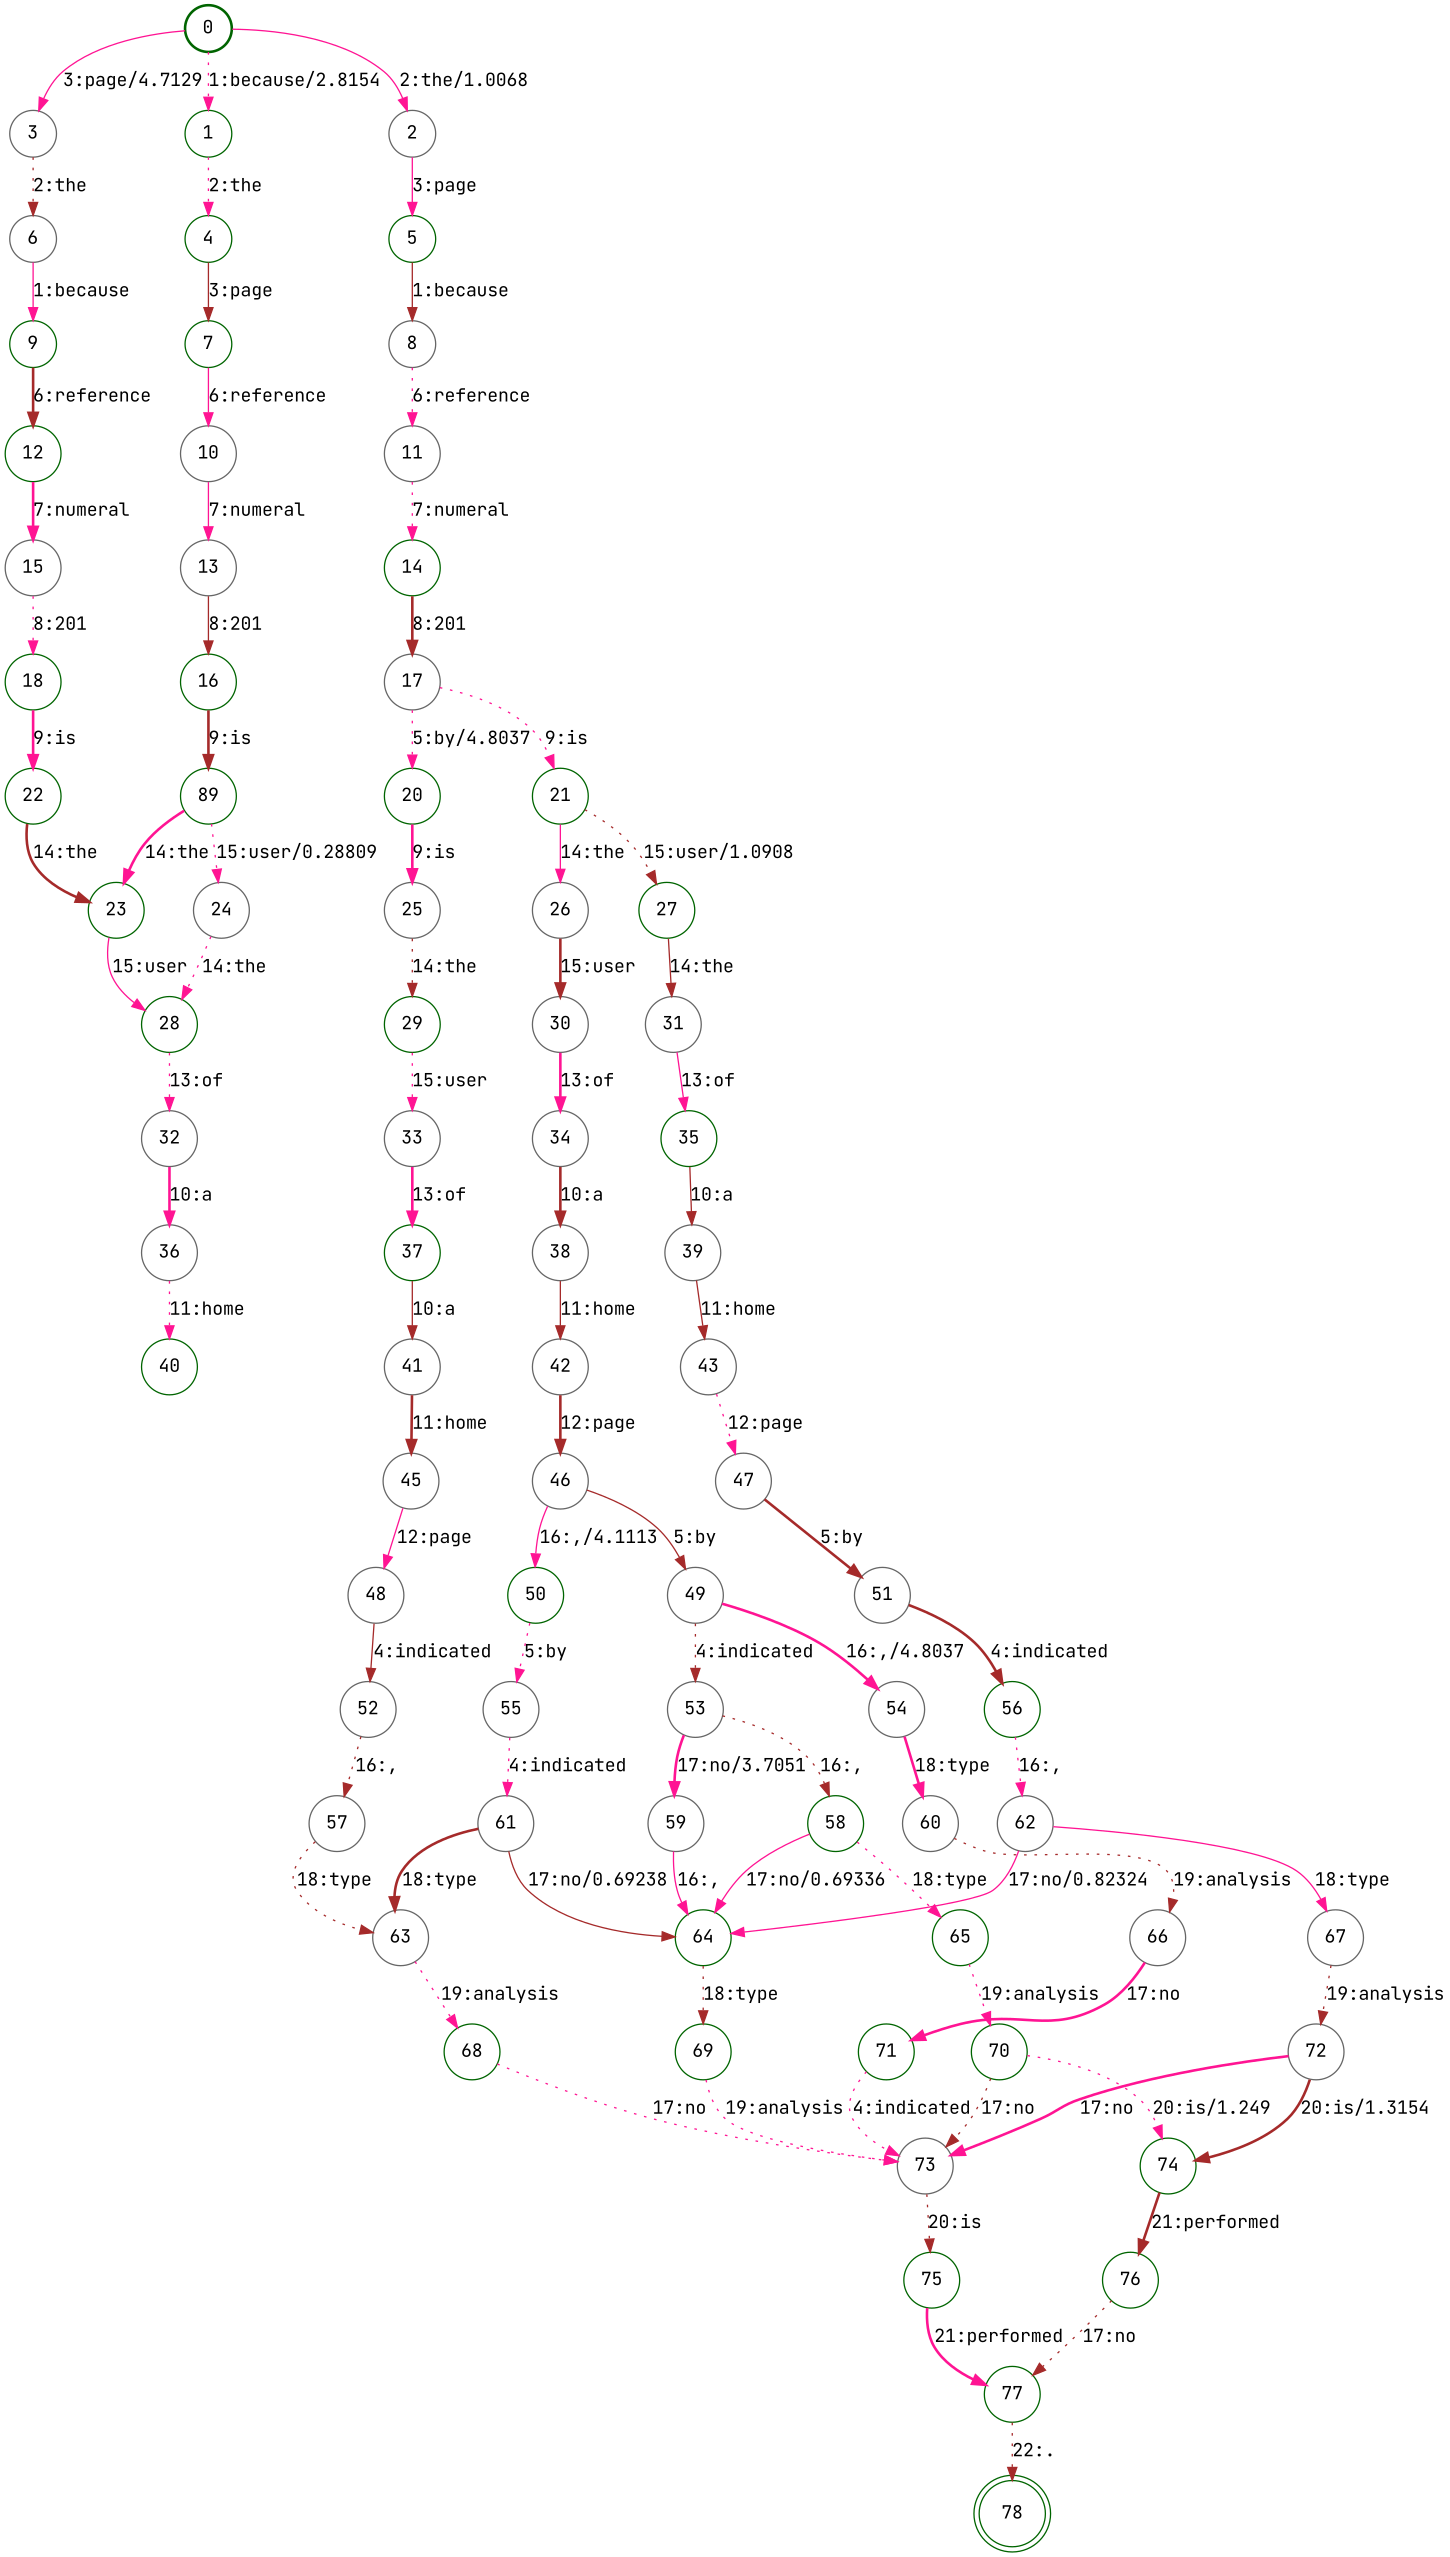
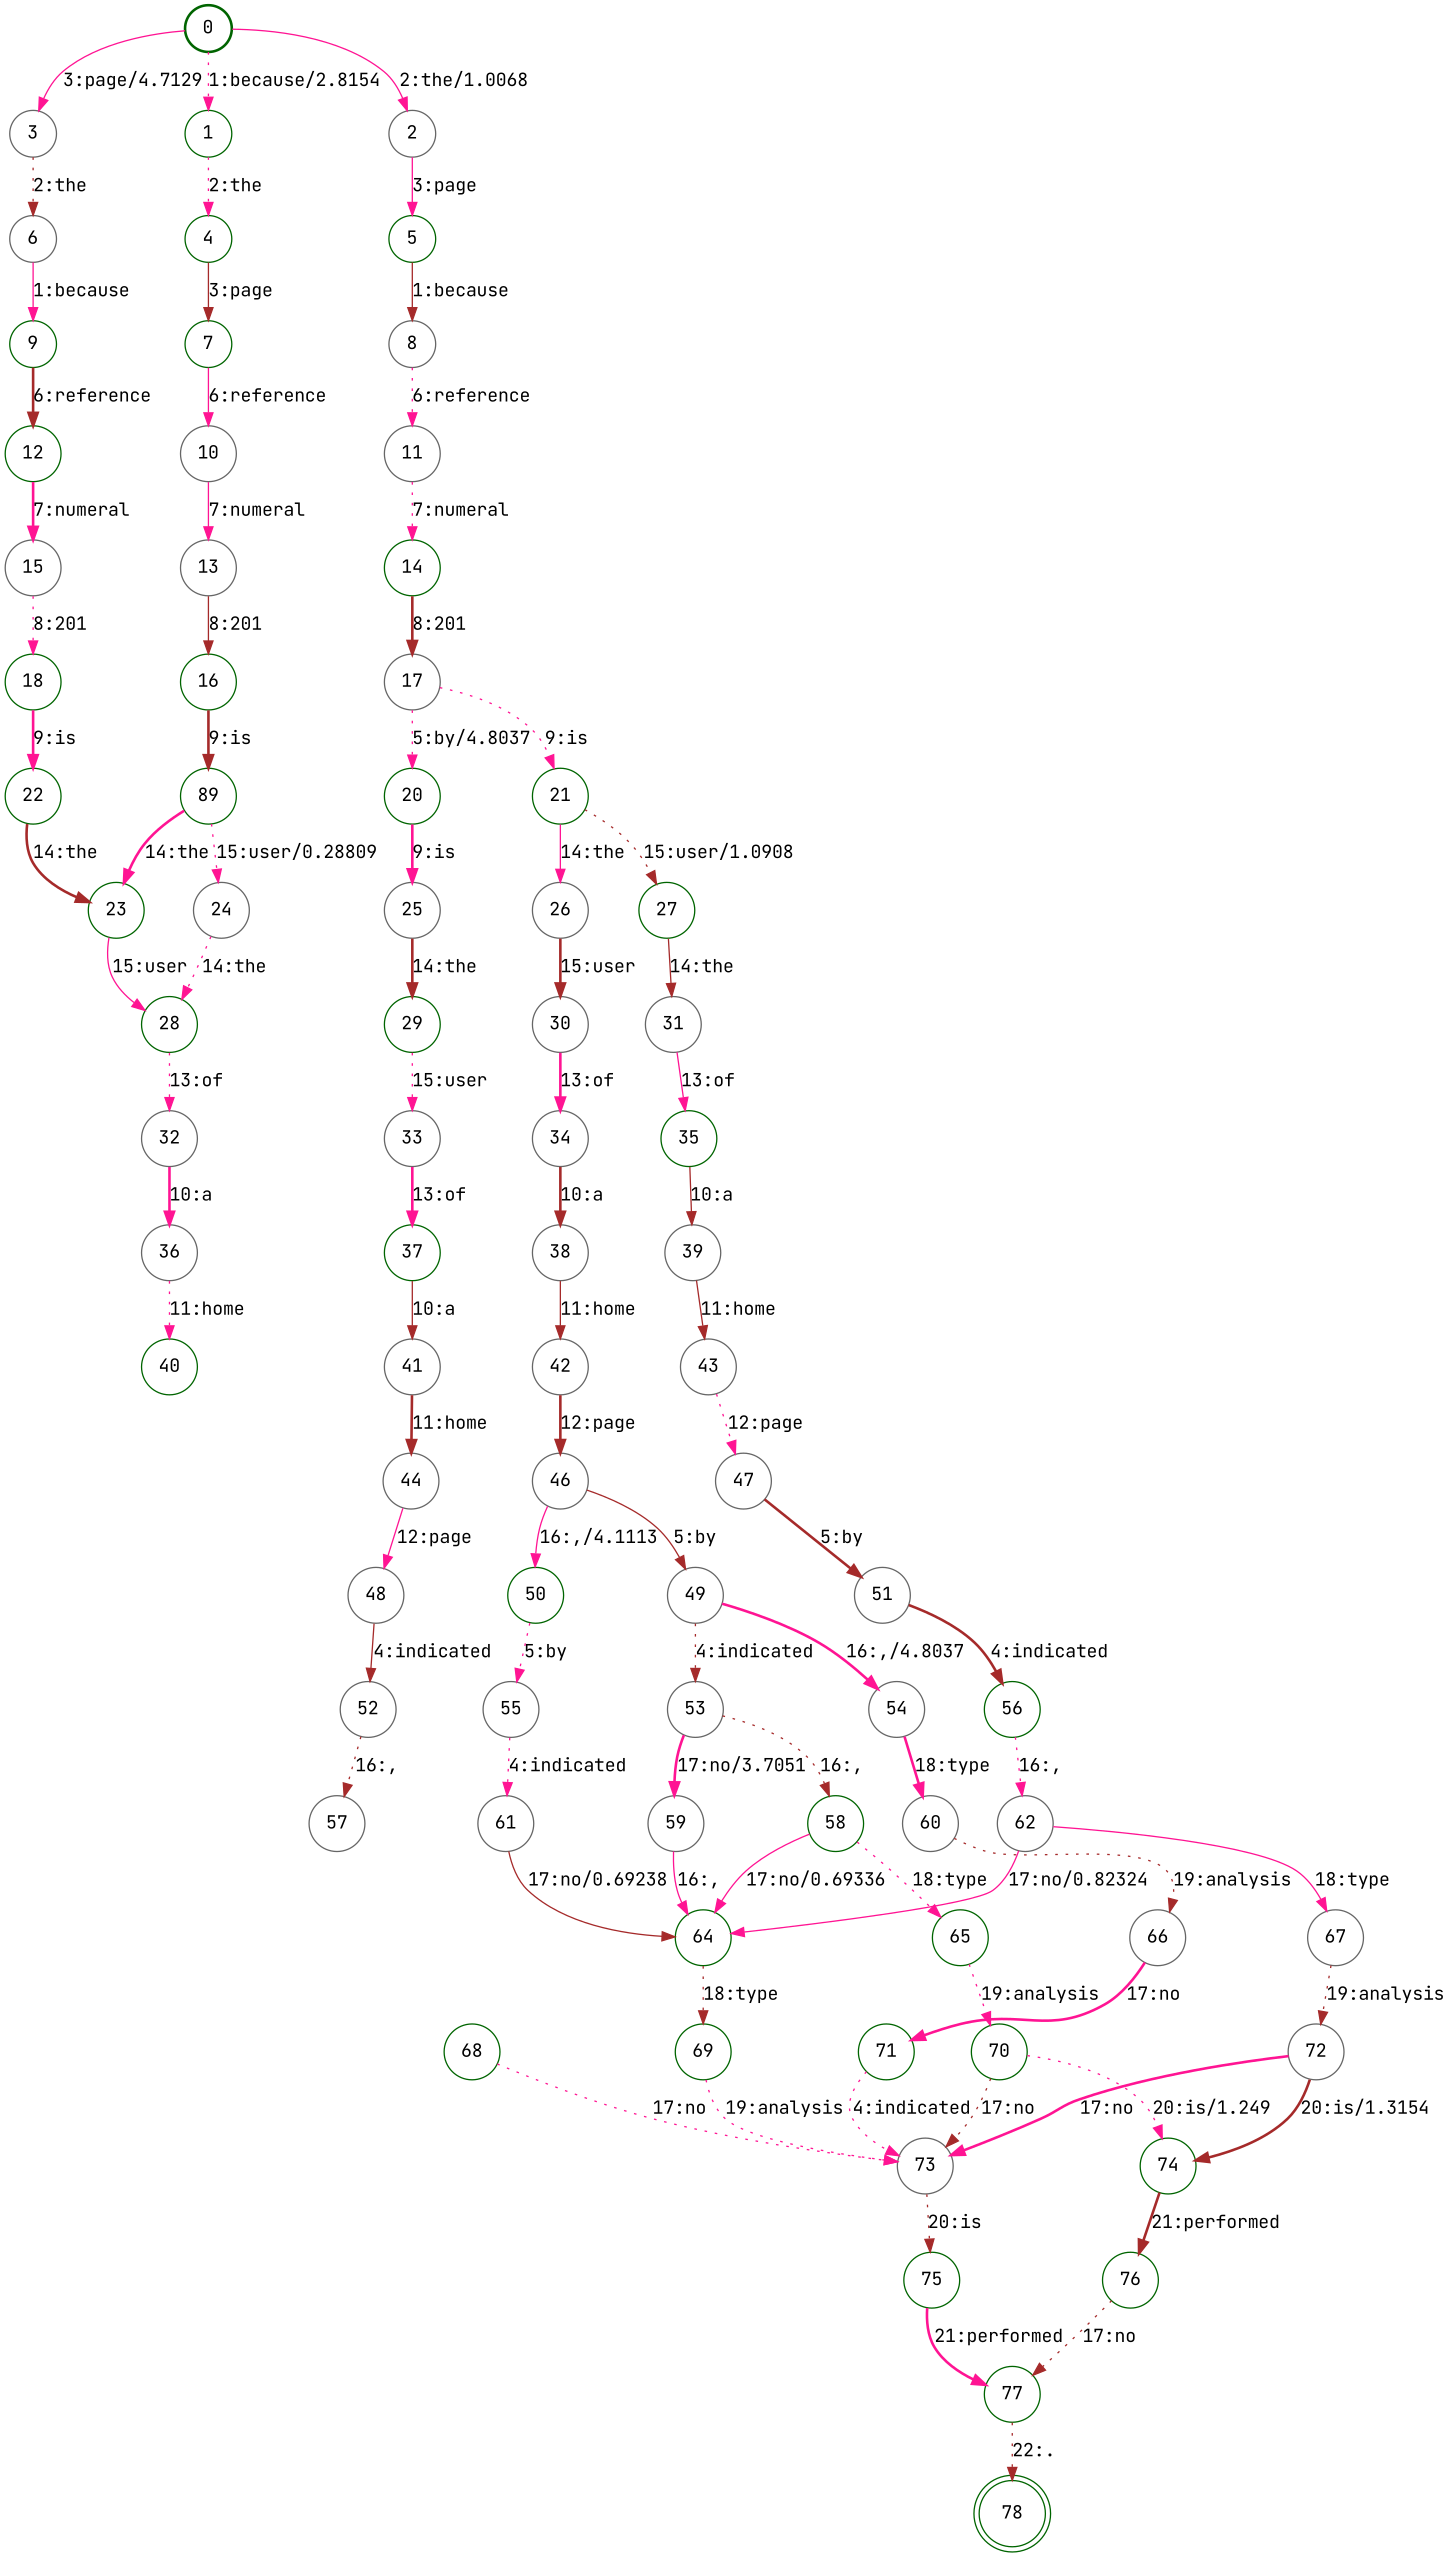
edge "25" -> "29": style dotted -> bold
node "45": label "45" -> "44"
node "63": removed
